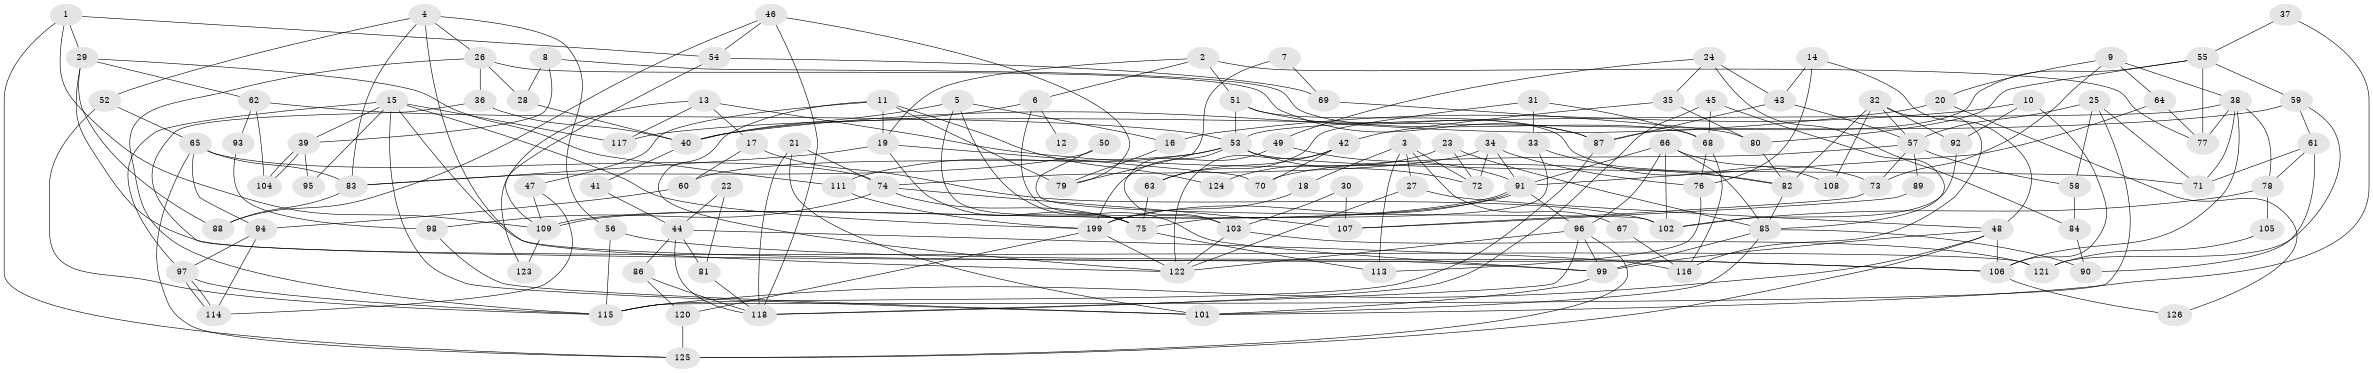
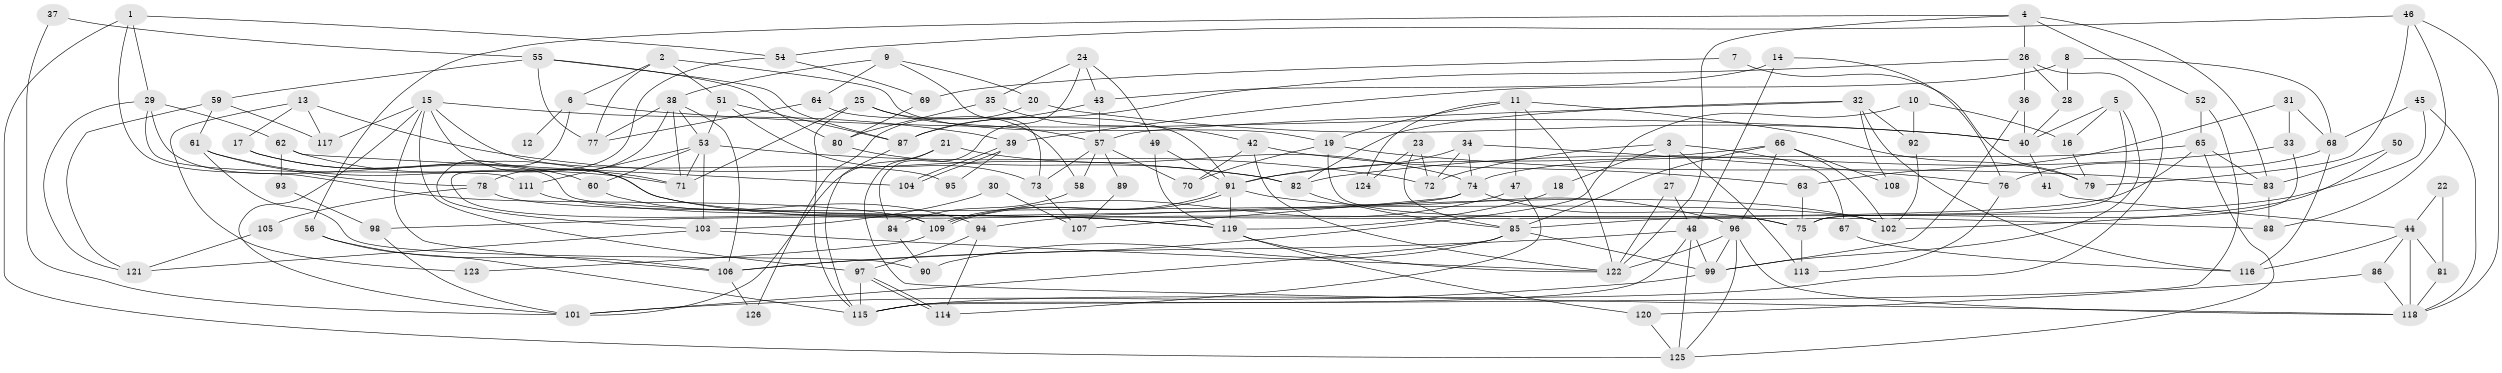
edge "62" -- "53": now "62" -- "71"
node "199": label "199" -> "119"
